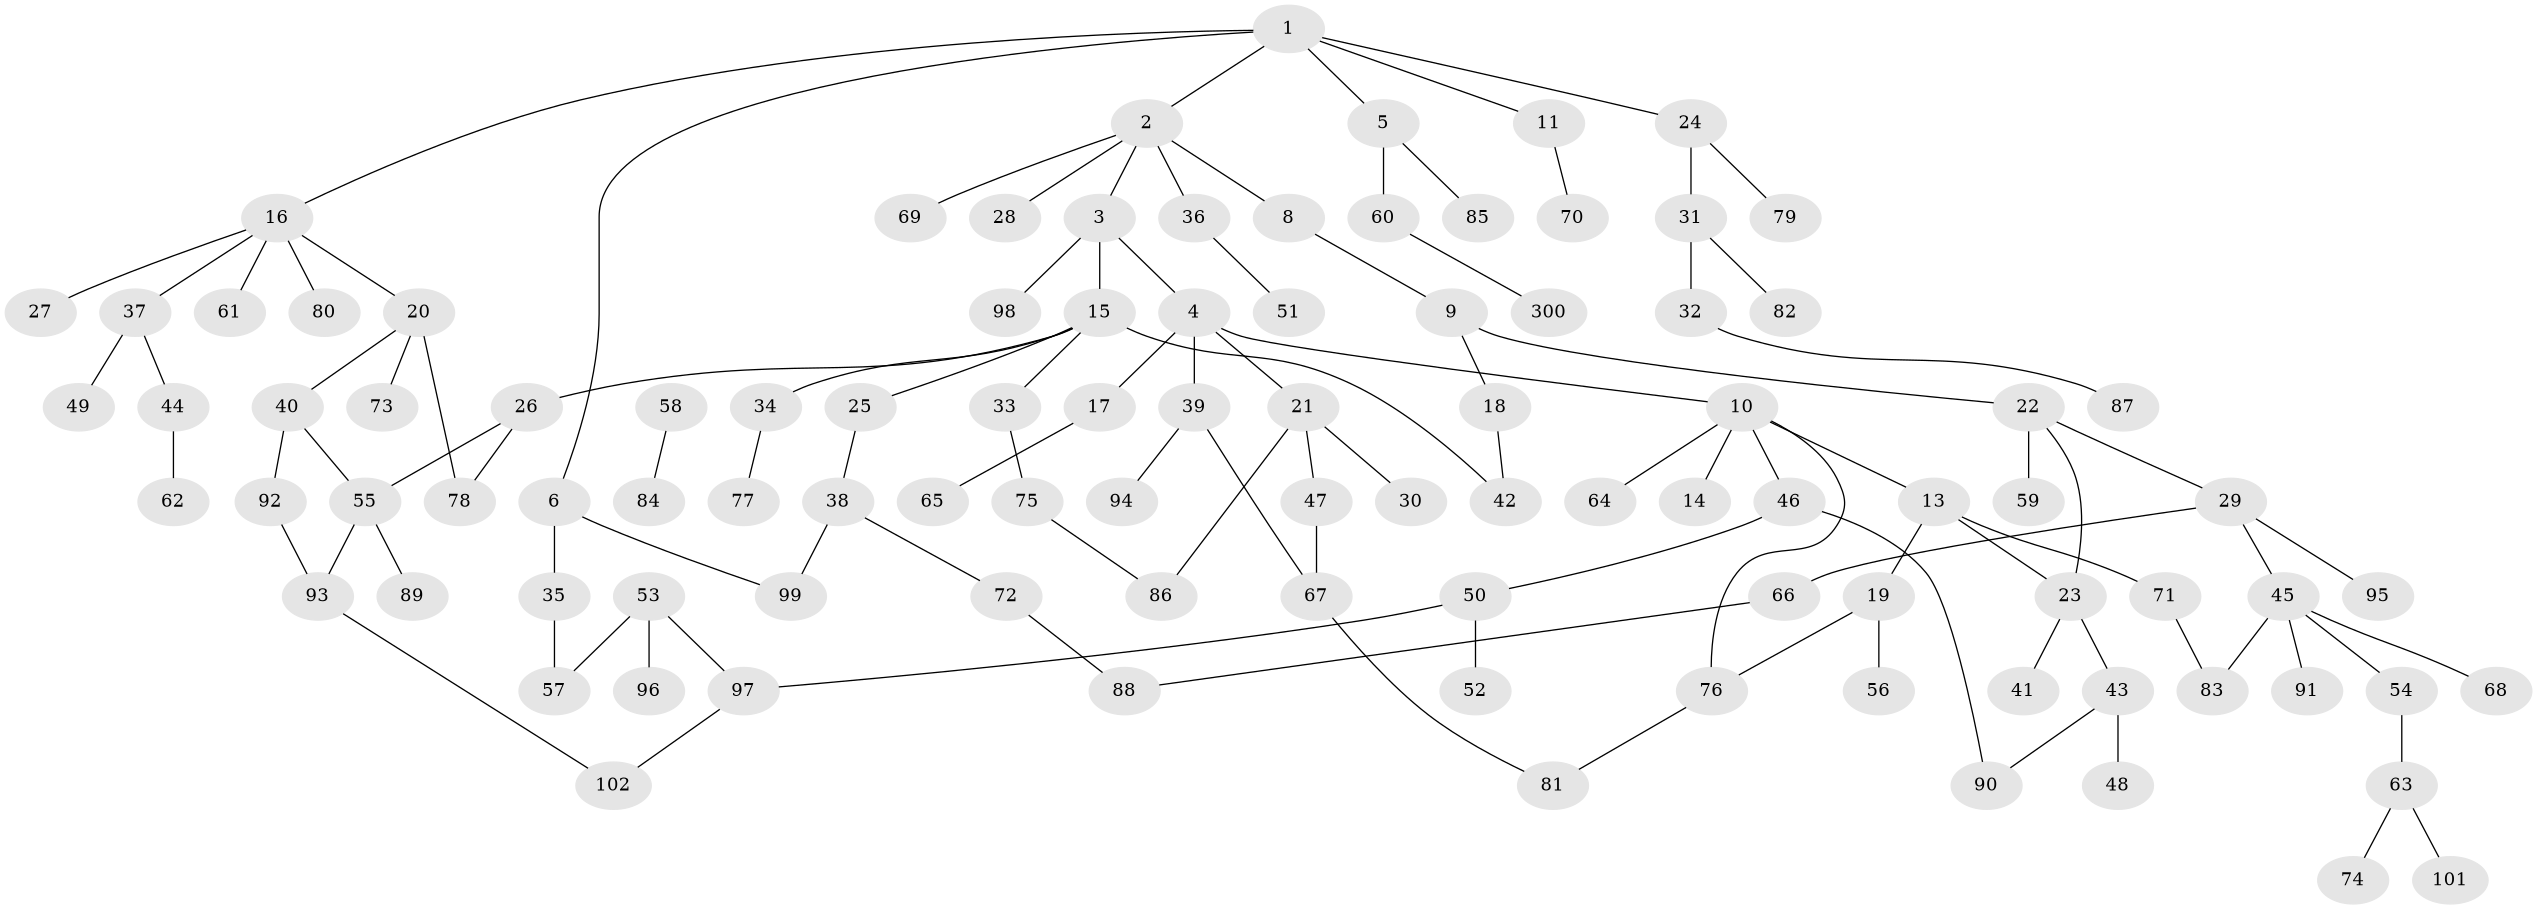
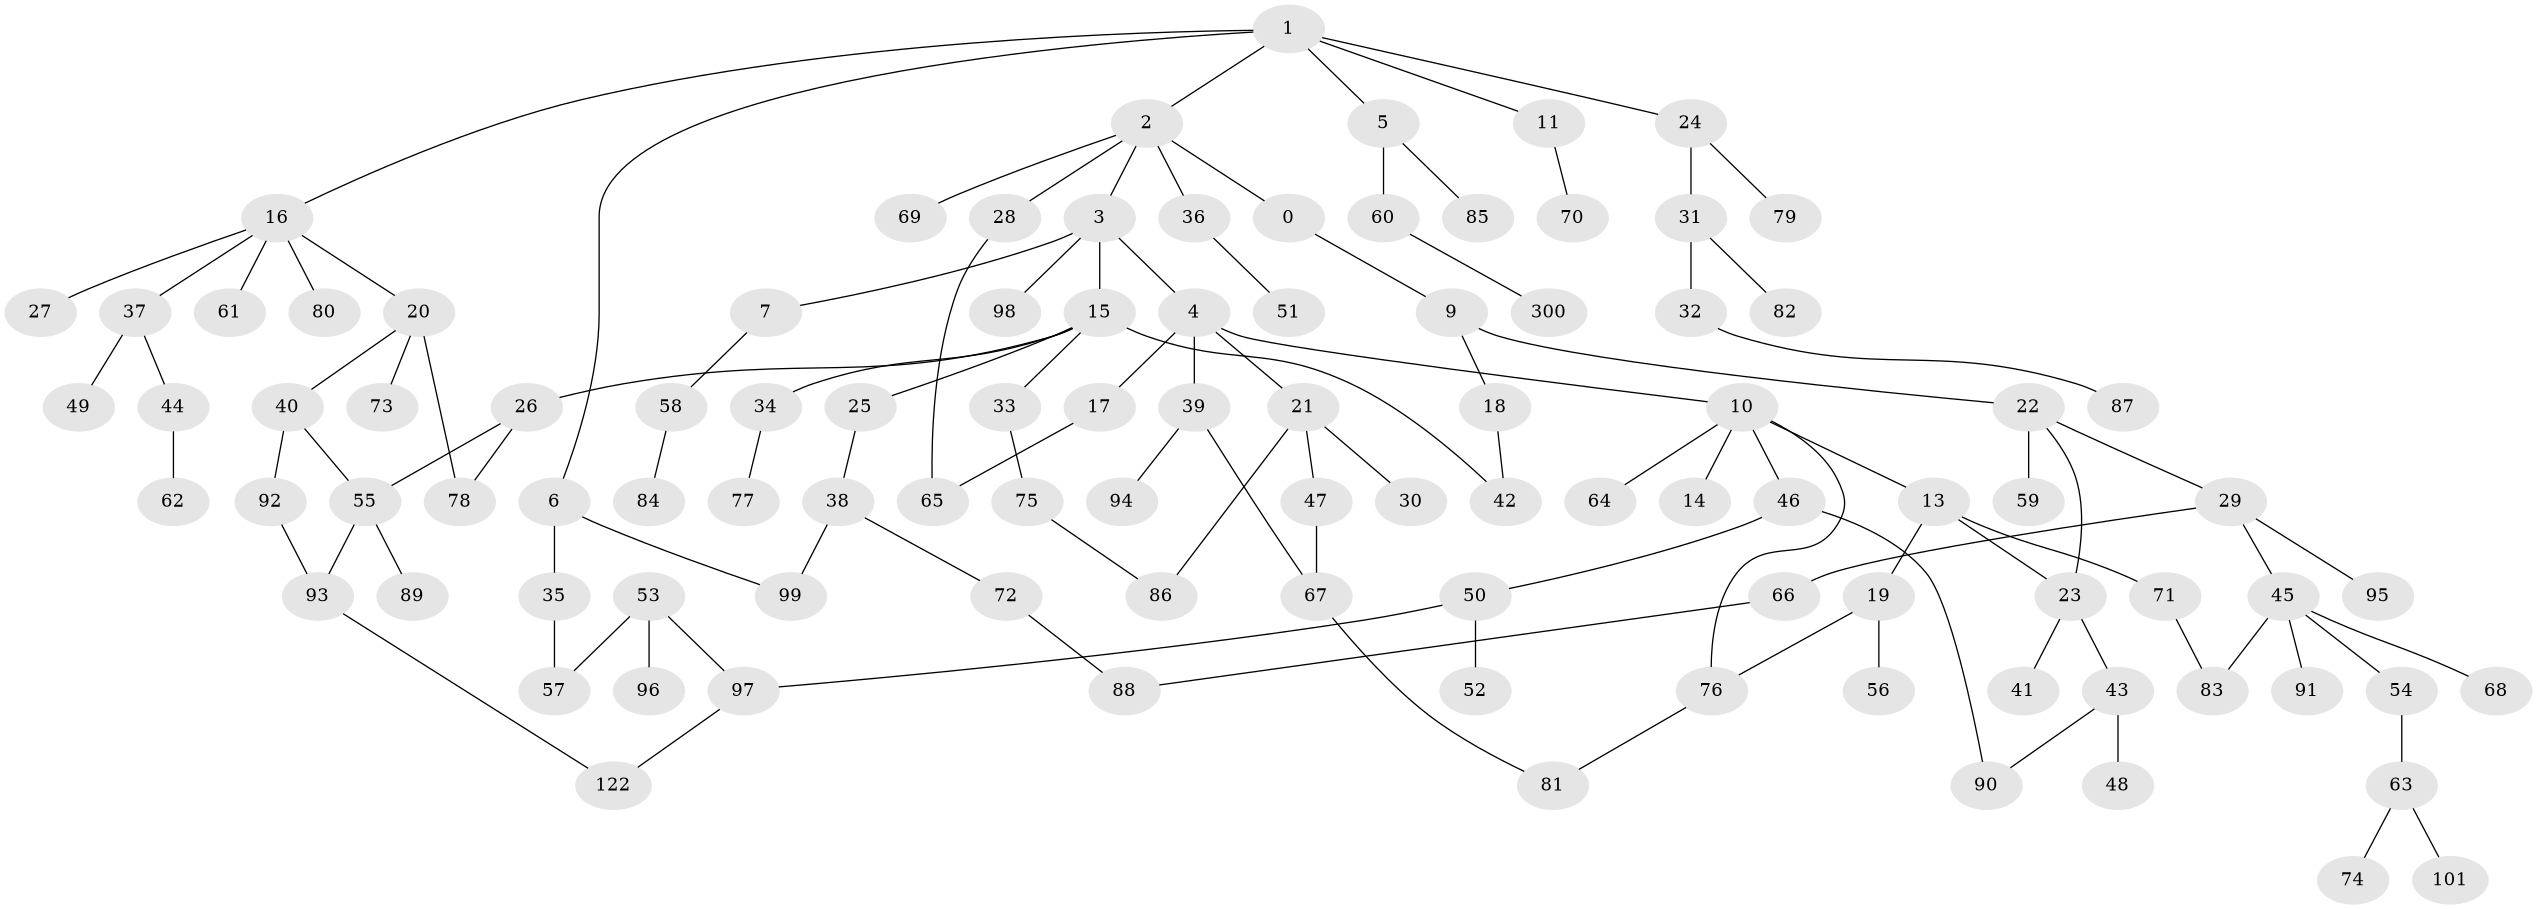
node "8": label "8" -> "0"
node "7": added
edge "28" -- "65": added
node "102": label "102" -> "122"
